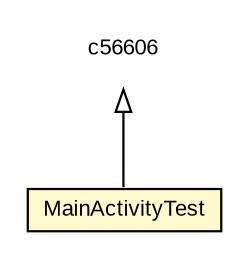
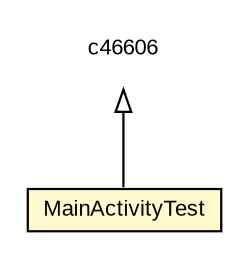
node "c56606": label "c56606" -> "c46606"
